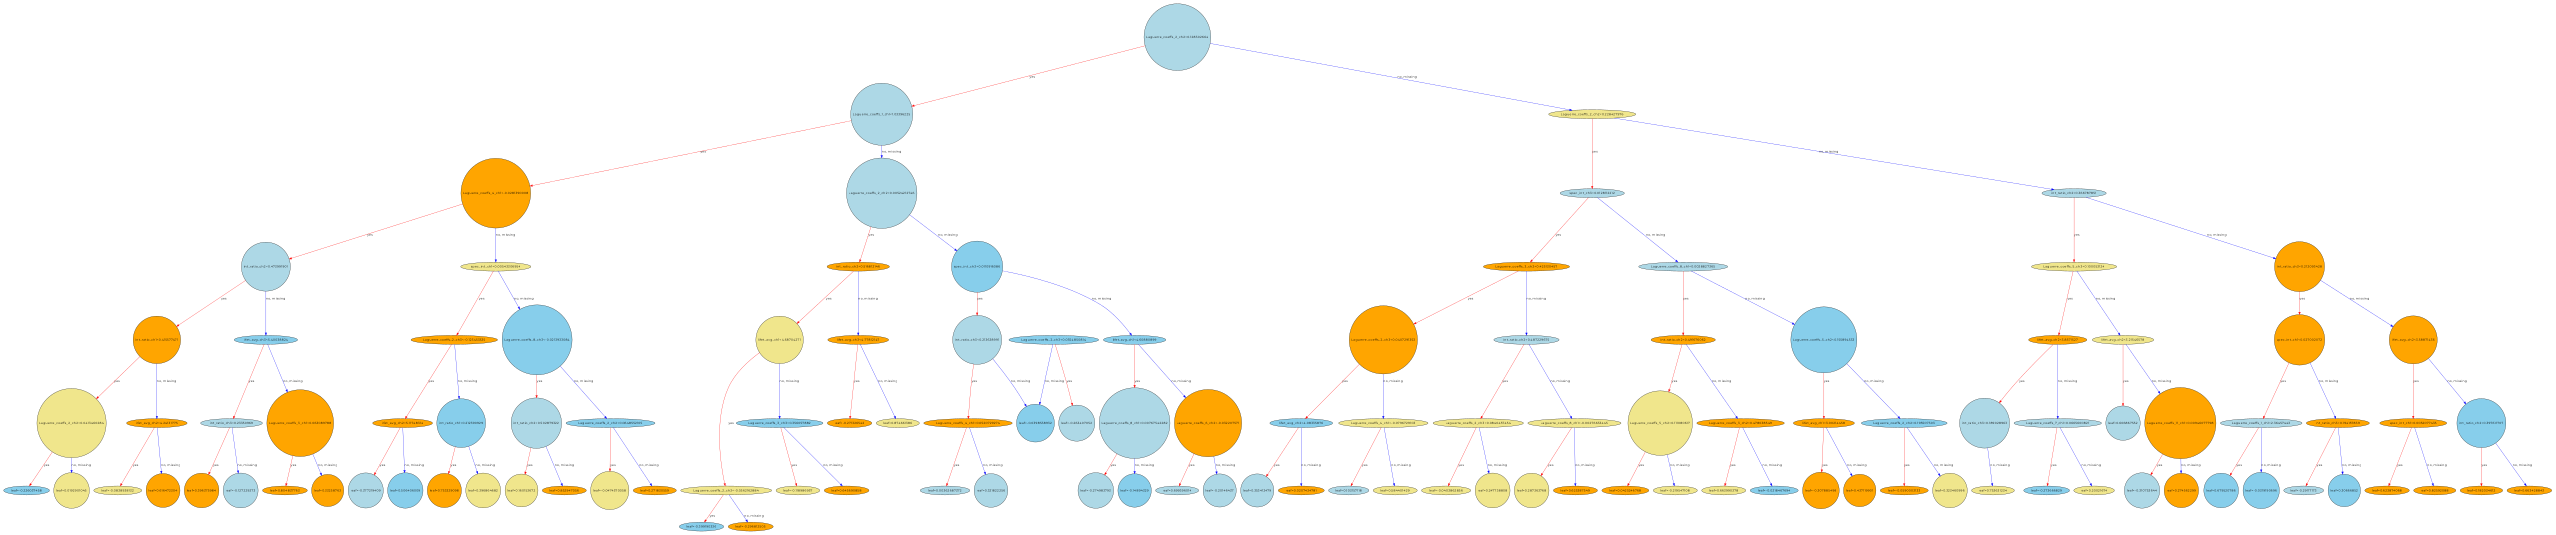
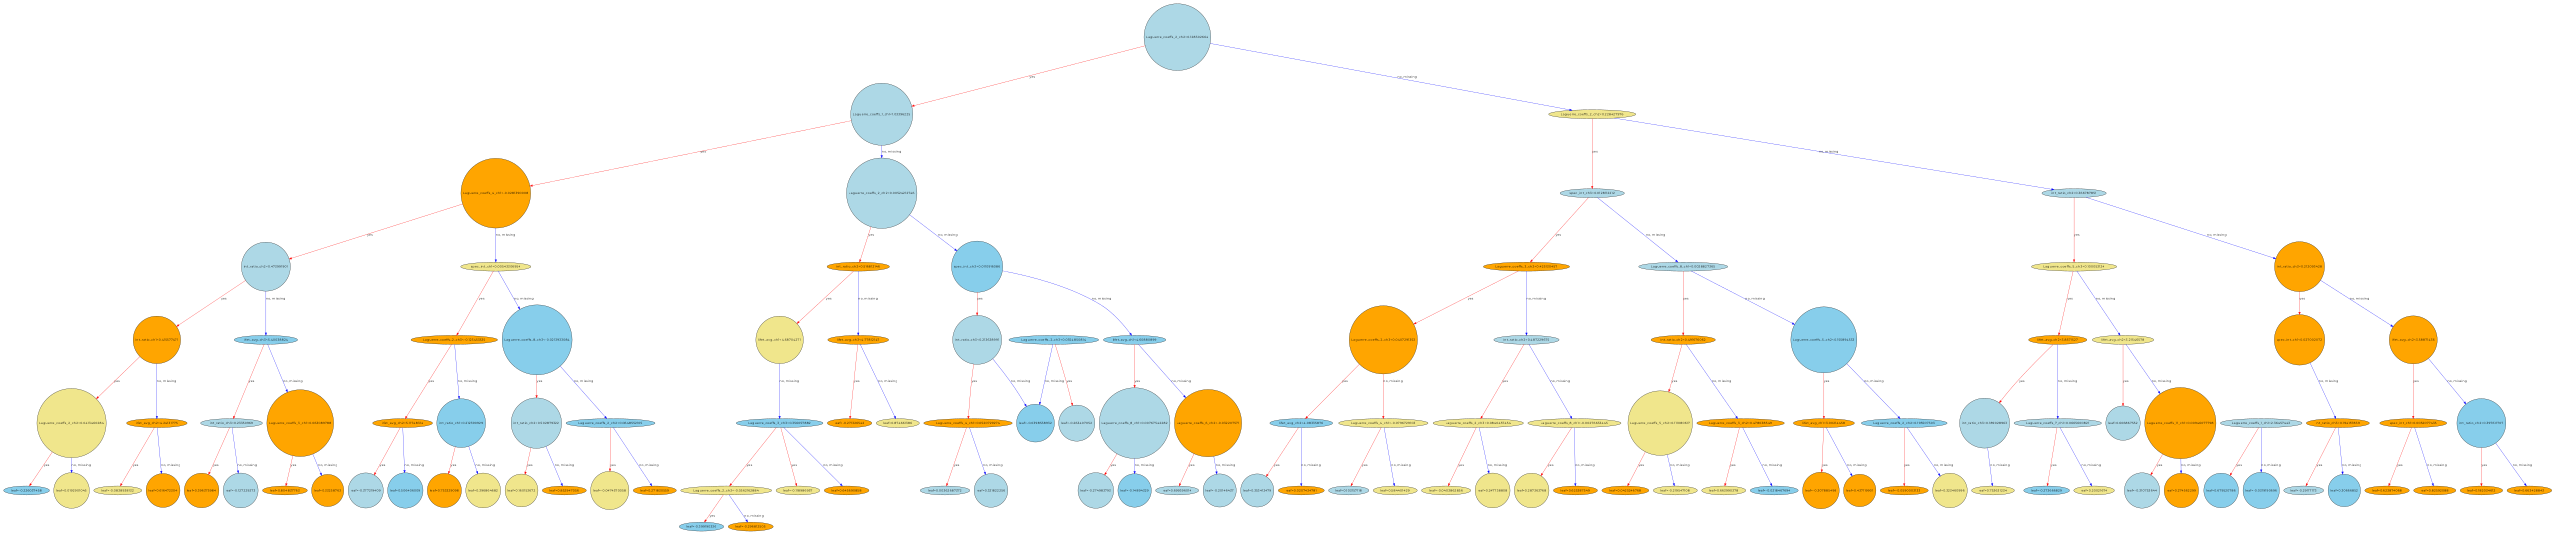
edge "spec_int_ch1<0.027002072" -> "Laguerre_coeffs_1_ch1<2.36457443": removed, label "yes"
edge "Laguerre_coeffs_2_ch3<0.0407291353" -> "Laguerre_coeffs_4_ch1<-0.0796729103": color #0000ff -> #ff0000
edge "lifet_avg_ch1<4.68704271" -> "Laguerre_coeffs_2_ch3<-0.0562162884": now "Laguerre_coeffs_3_ch3<0.356057882" -> "Laguerre_coeffs_2_ch3<-0.0562162884"
